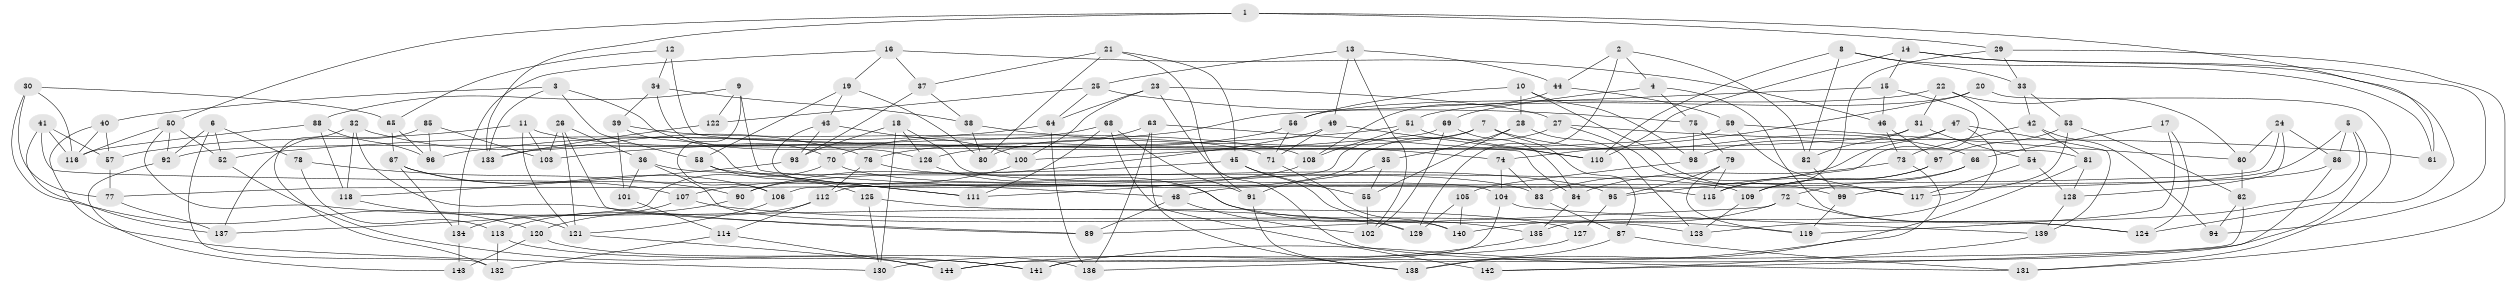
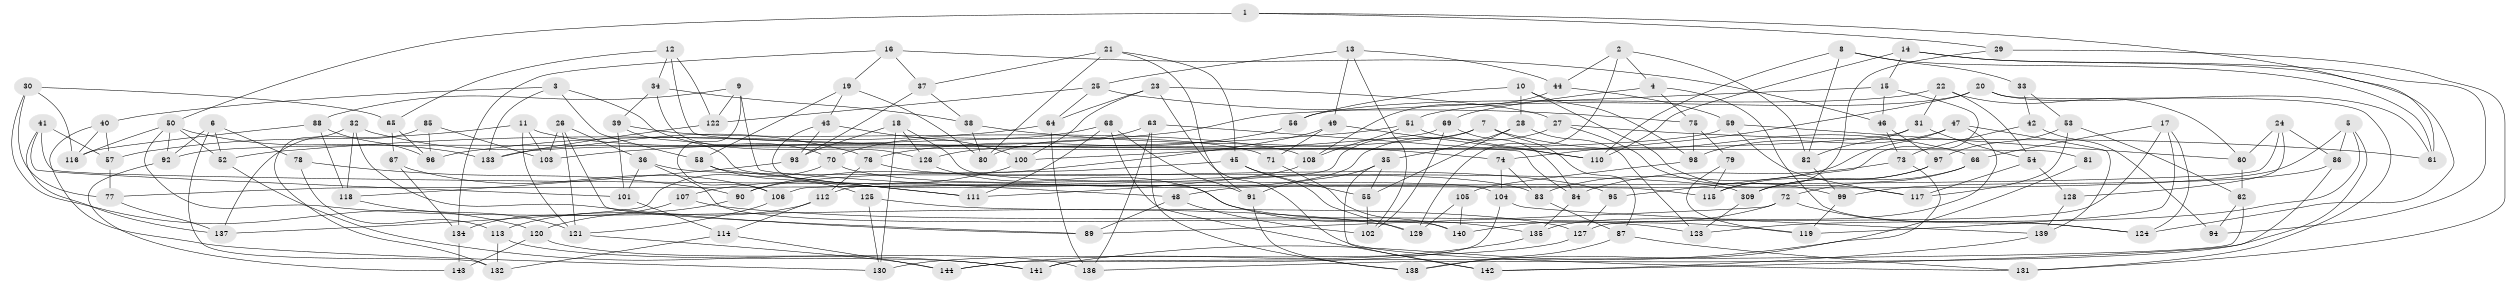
edge "1" -- "133": now "50" -- "133"
edge "29" -- "33": removed
edge "12" -- "122": added
edge "20" -- "61": added
edge "42" -- "81": removed
edge "41" -- "116": now "41" -- "101"
edge "56" -- "71": removed
edge "81" -- "128": removed
edge "79" -- "95": removed
edge "67" -- "107": removed
node "109": label "109" -> "309"
edge "17" -- "127": added
edge "35" -- "142": added
